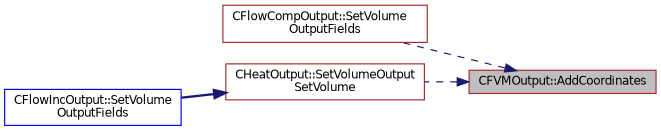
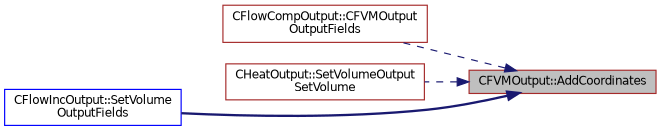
node "CFlowCompOutput::SetVolume OutputFields": label "CFlowCompOutput::SetVolume OutputFields" -> "CFlowCompOutput::CFVMOutput OutputFields"
edge "CFlowIncOutput::SetVolume OutputFields" -> "CHeatOutput::SetVolumeOutput SetVolume": now "CFlowIncOutput::SetVolume OutputFields" -> "CFVMOutput::AddCoordinates"
